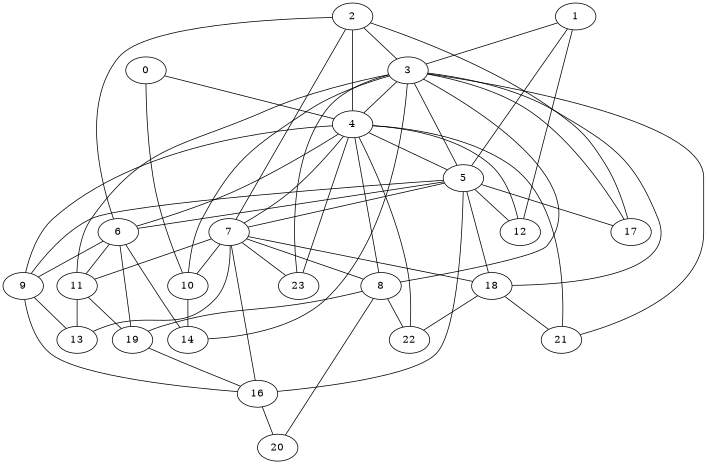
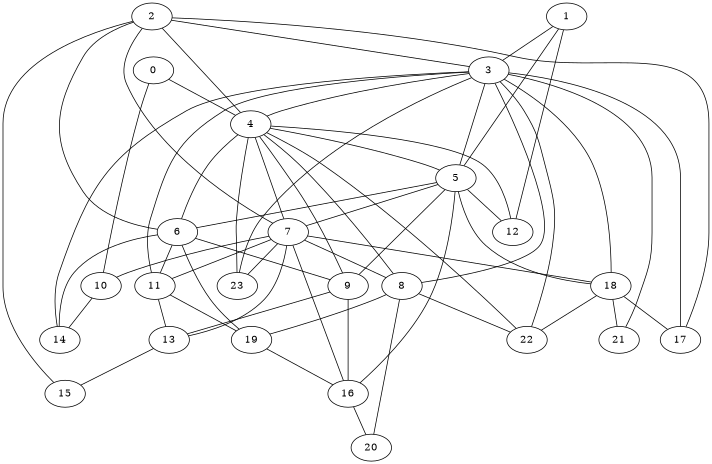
edge "3" -- "10": now "3" -- "22"
edge "4" -- "21": removed
edge "5" -- "17": now "18" -- "17"
node "15": added
